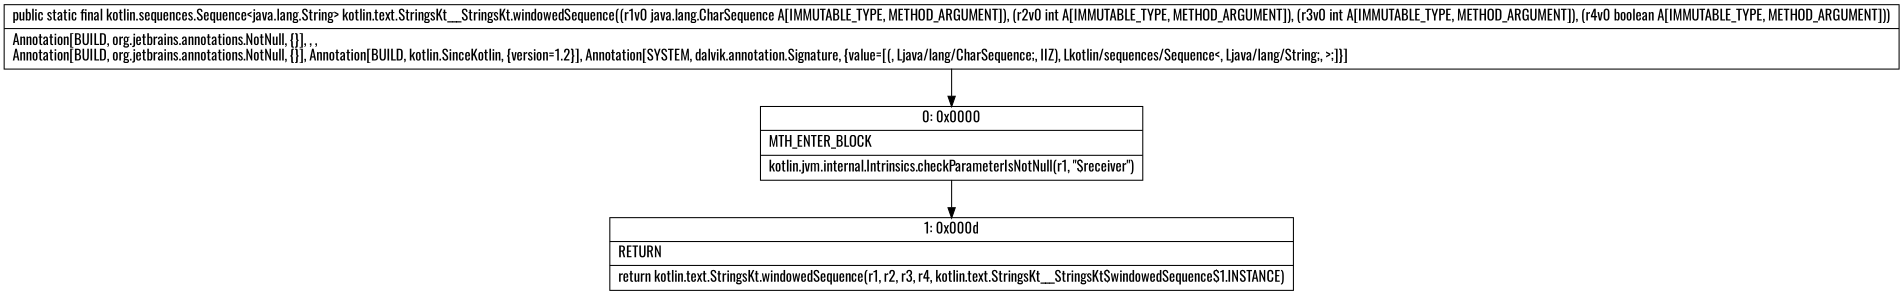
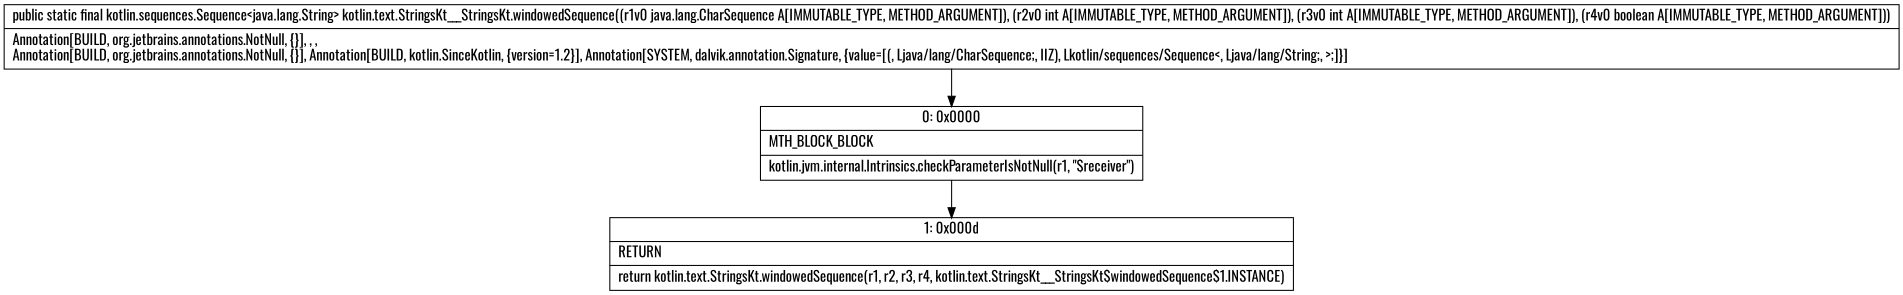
node "0: 0x0000": text "MTH_ENTER_BLOCK" -> "MTH_BLOCK_BLOCK"
